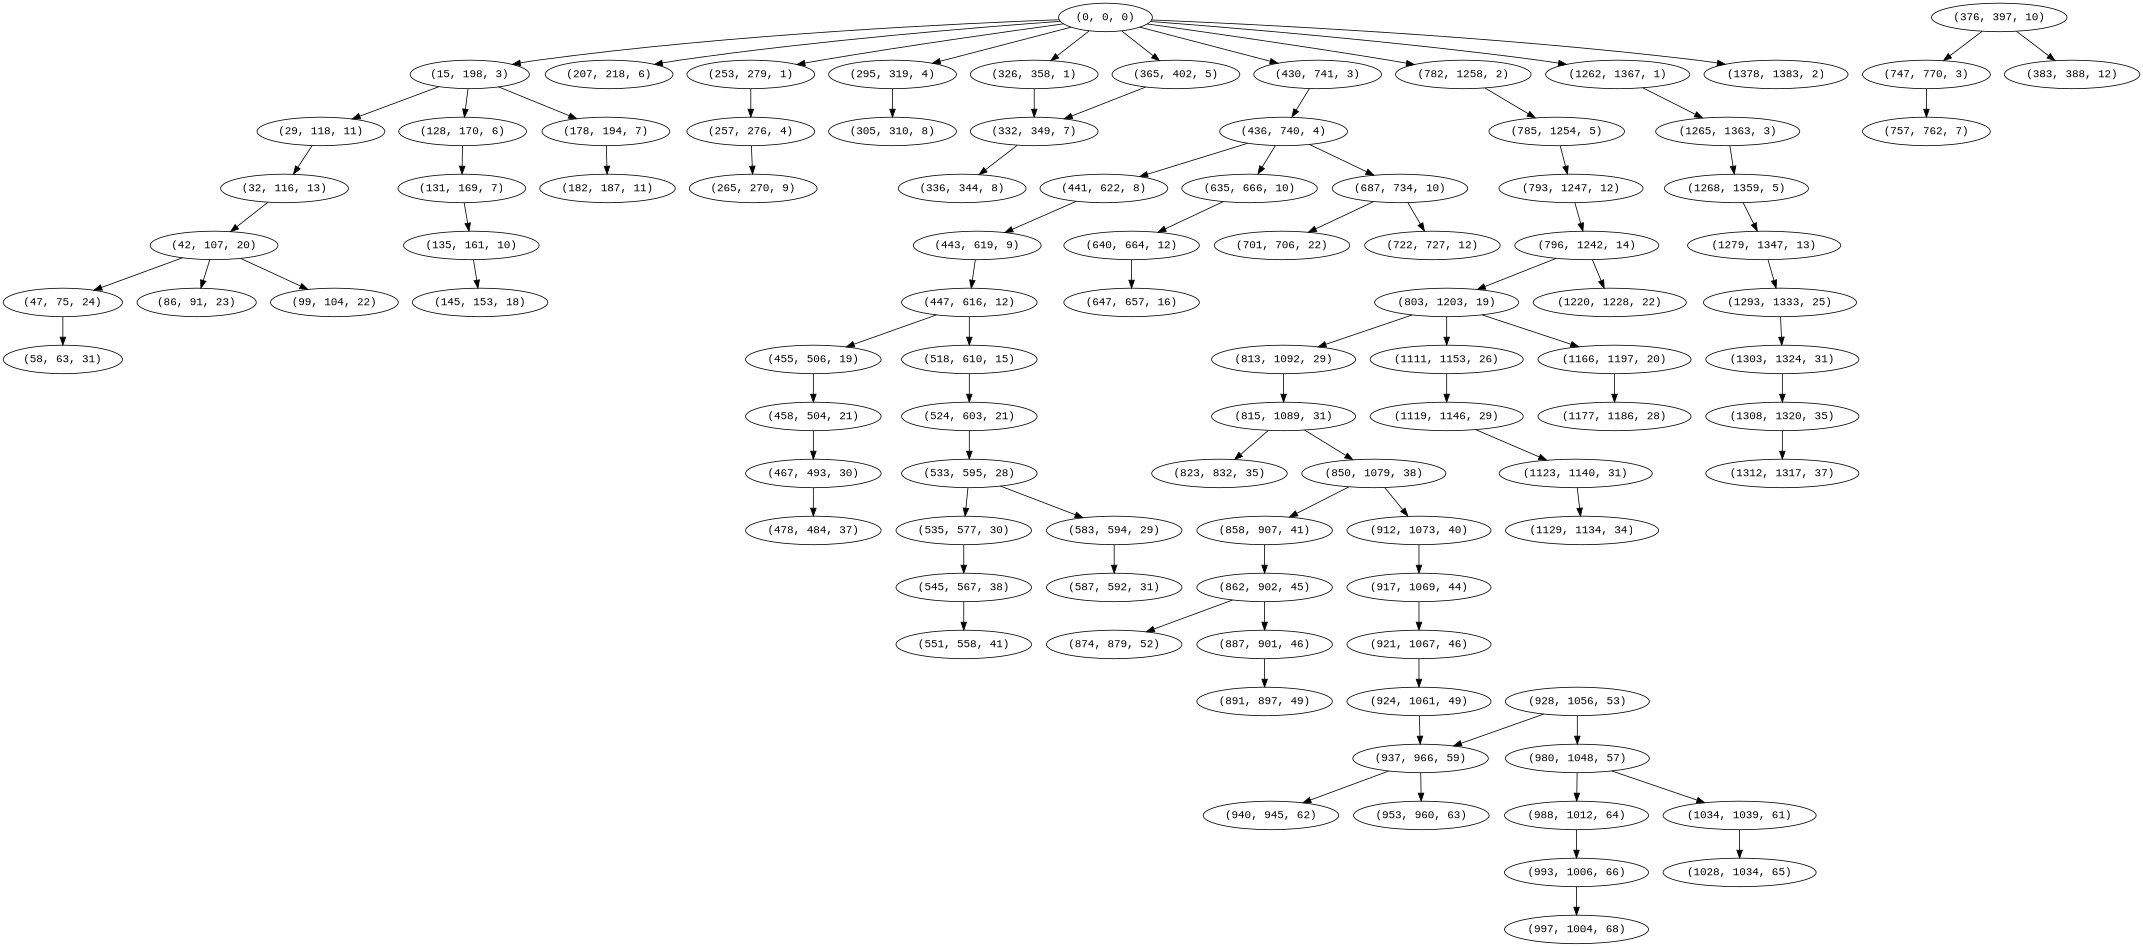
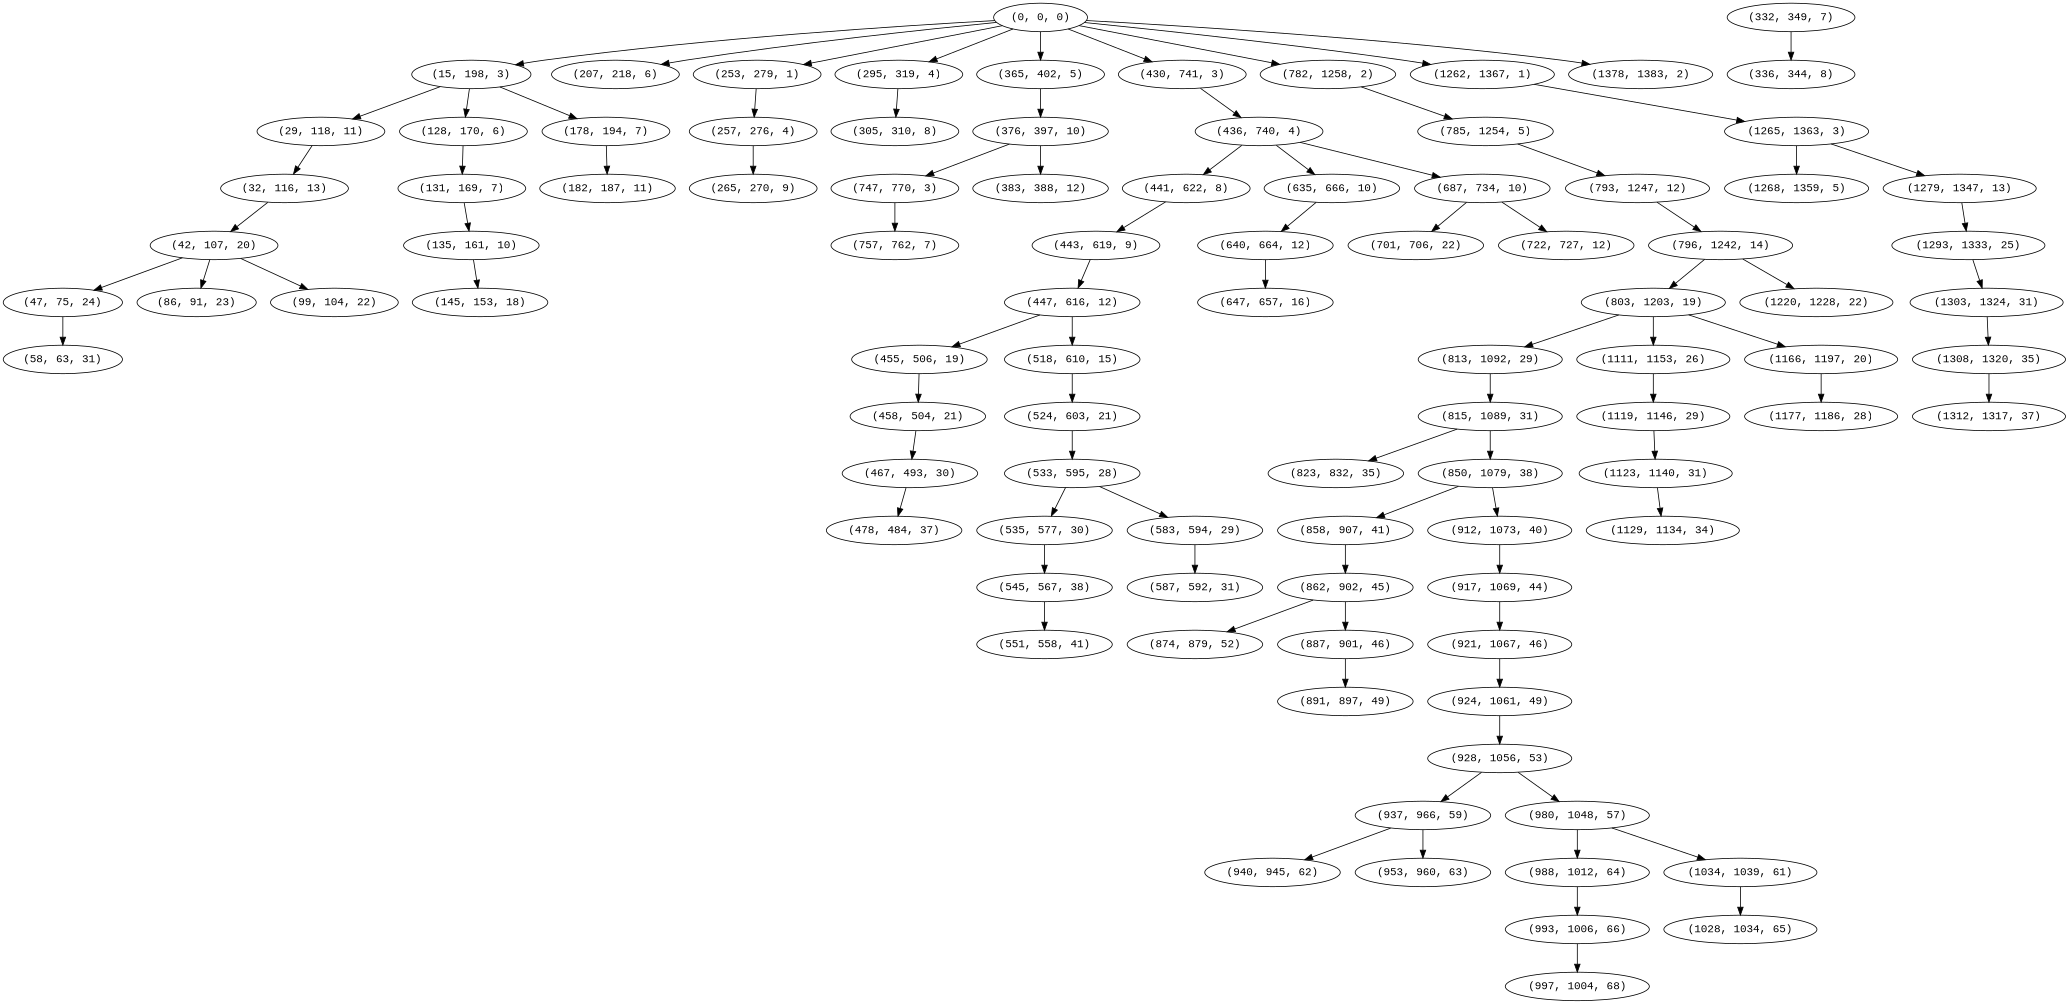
node "(326, 358, 1)": removed
edge "(365, 402, 5)" -> "(332, 349, 7)": now "(365, 402, 5)" -> "(376, 397, 10)"
edge "(1268, 1359, 5)" -> "(1279, 1347, 13)": now "(1265, 1363, 3)" -> "(1279, 1347, 13)"
edge "(924, 1061, 49)" -> "(937, 966, 59)": now "(924, 1061, 49)" -> "(928, 1056, 53)"
